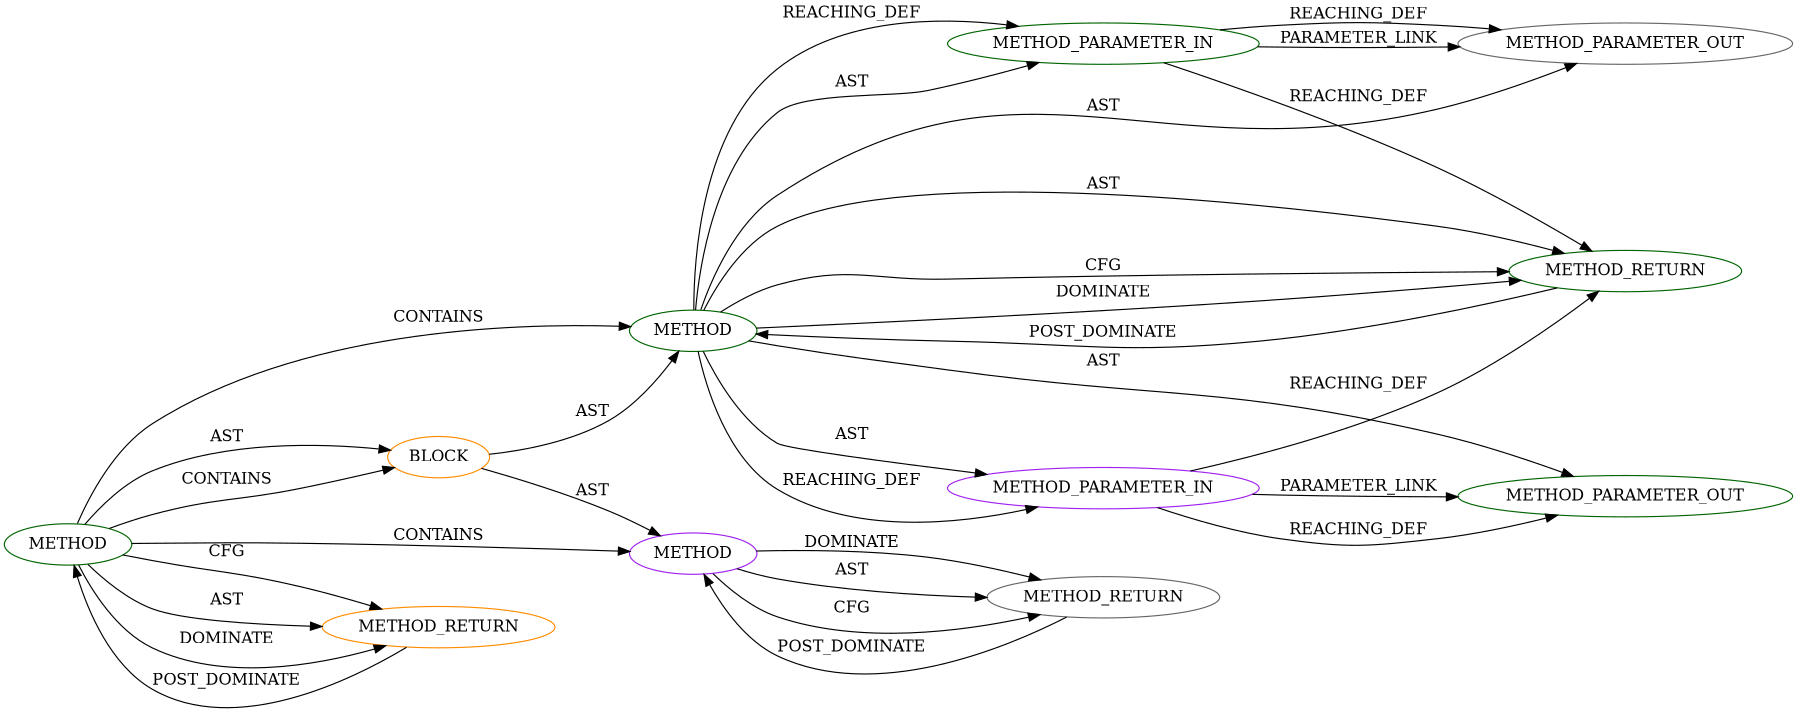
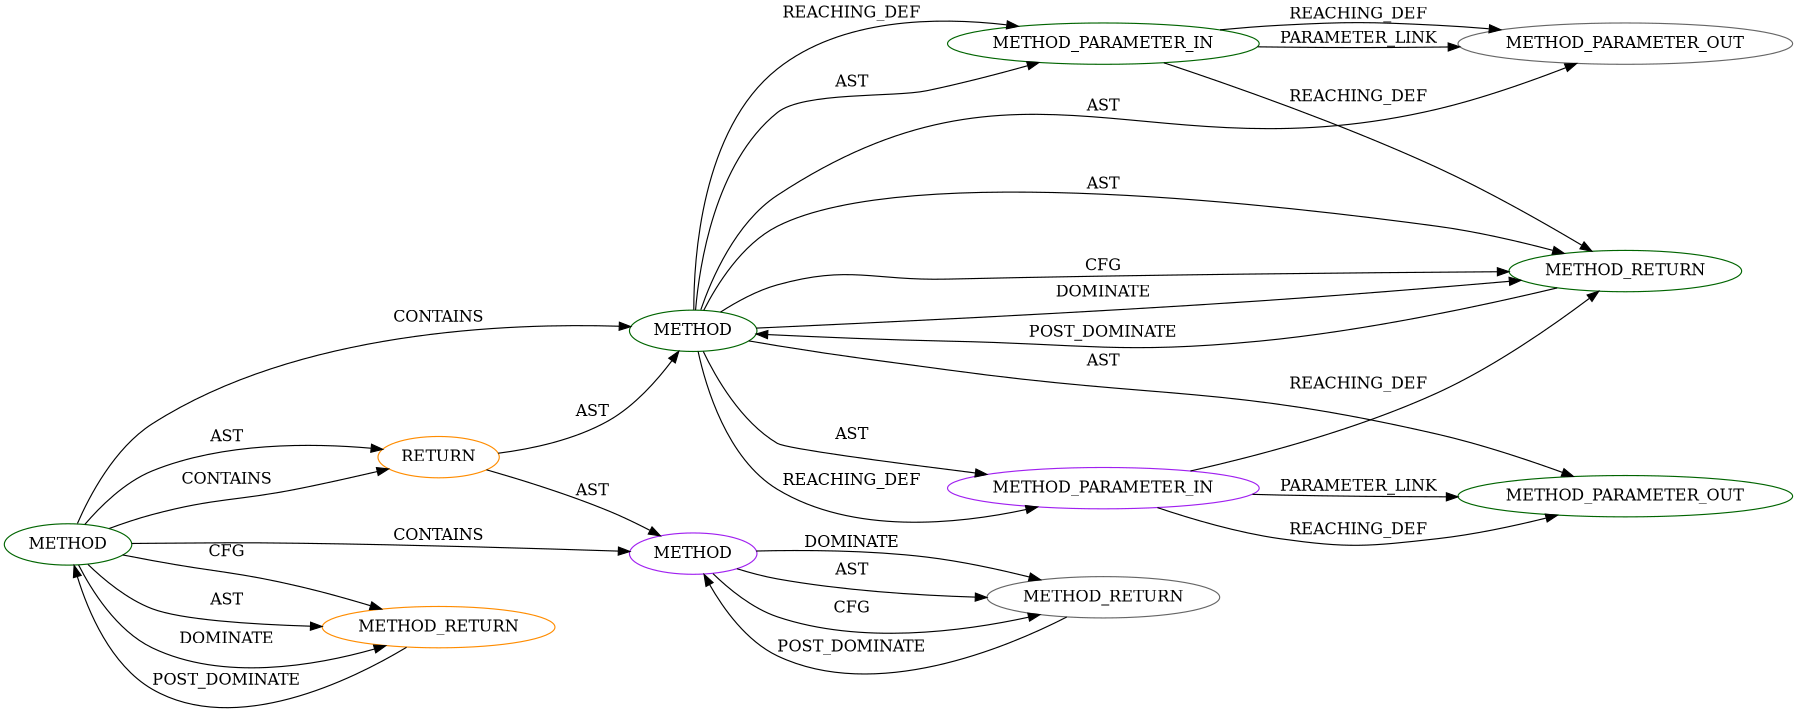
node "BLOCK": label "BLOCK" -> "RETURN"
